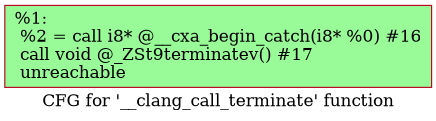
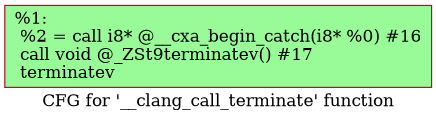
node "%1:": text "unreachable" -> "terminatev"
